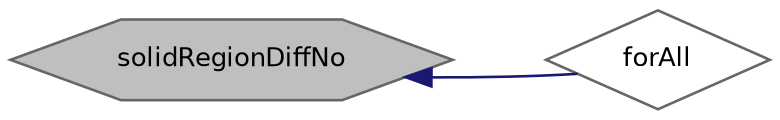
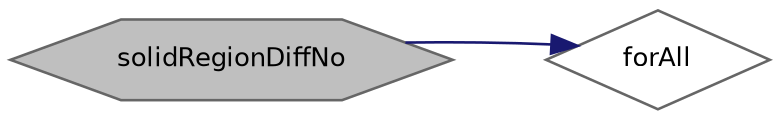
edge "forAll" -> "solidRegionDiffNo": reversed
